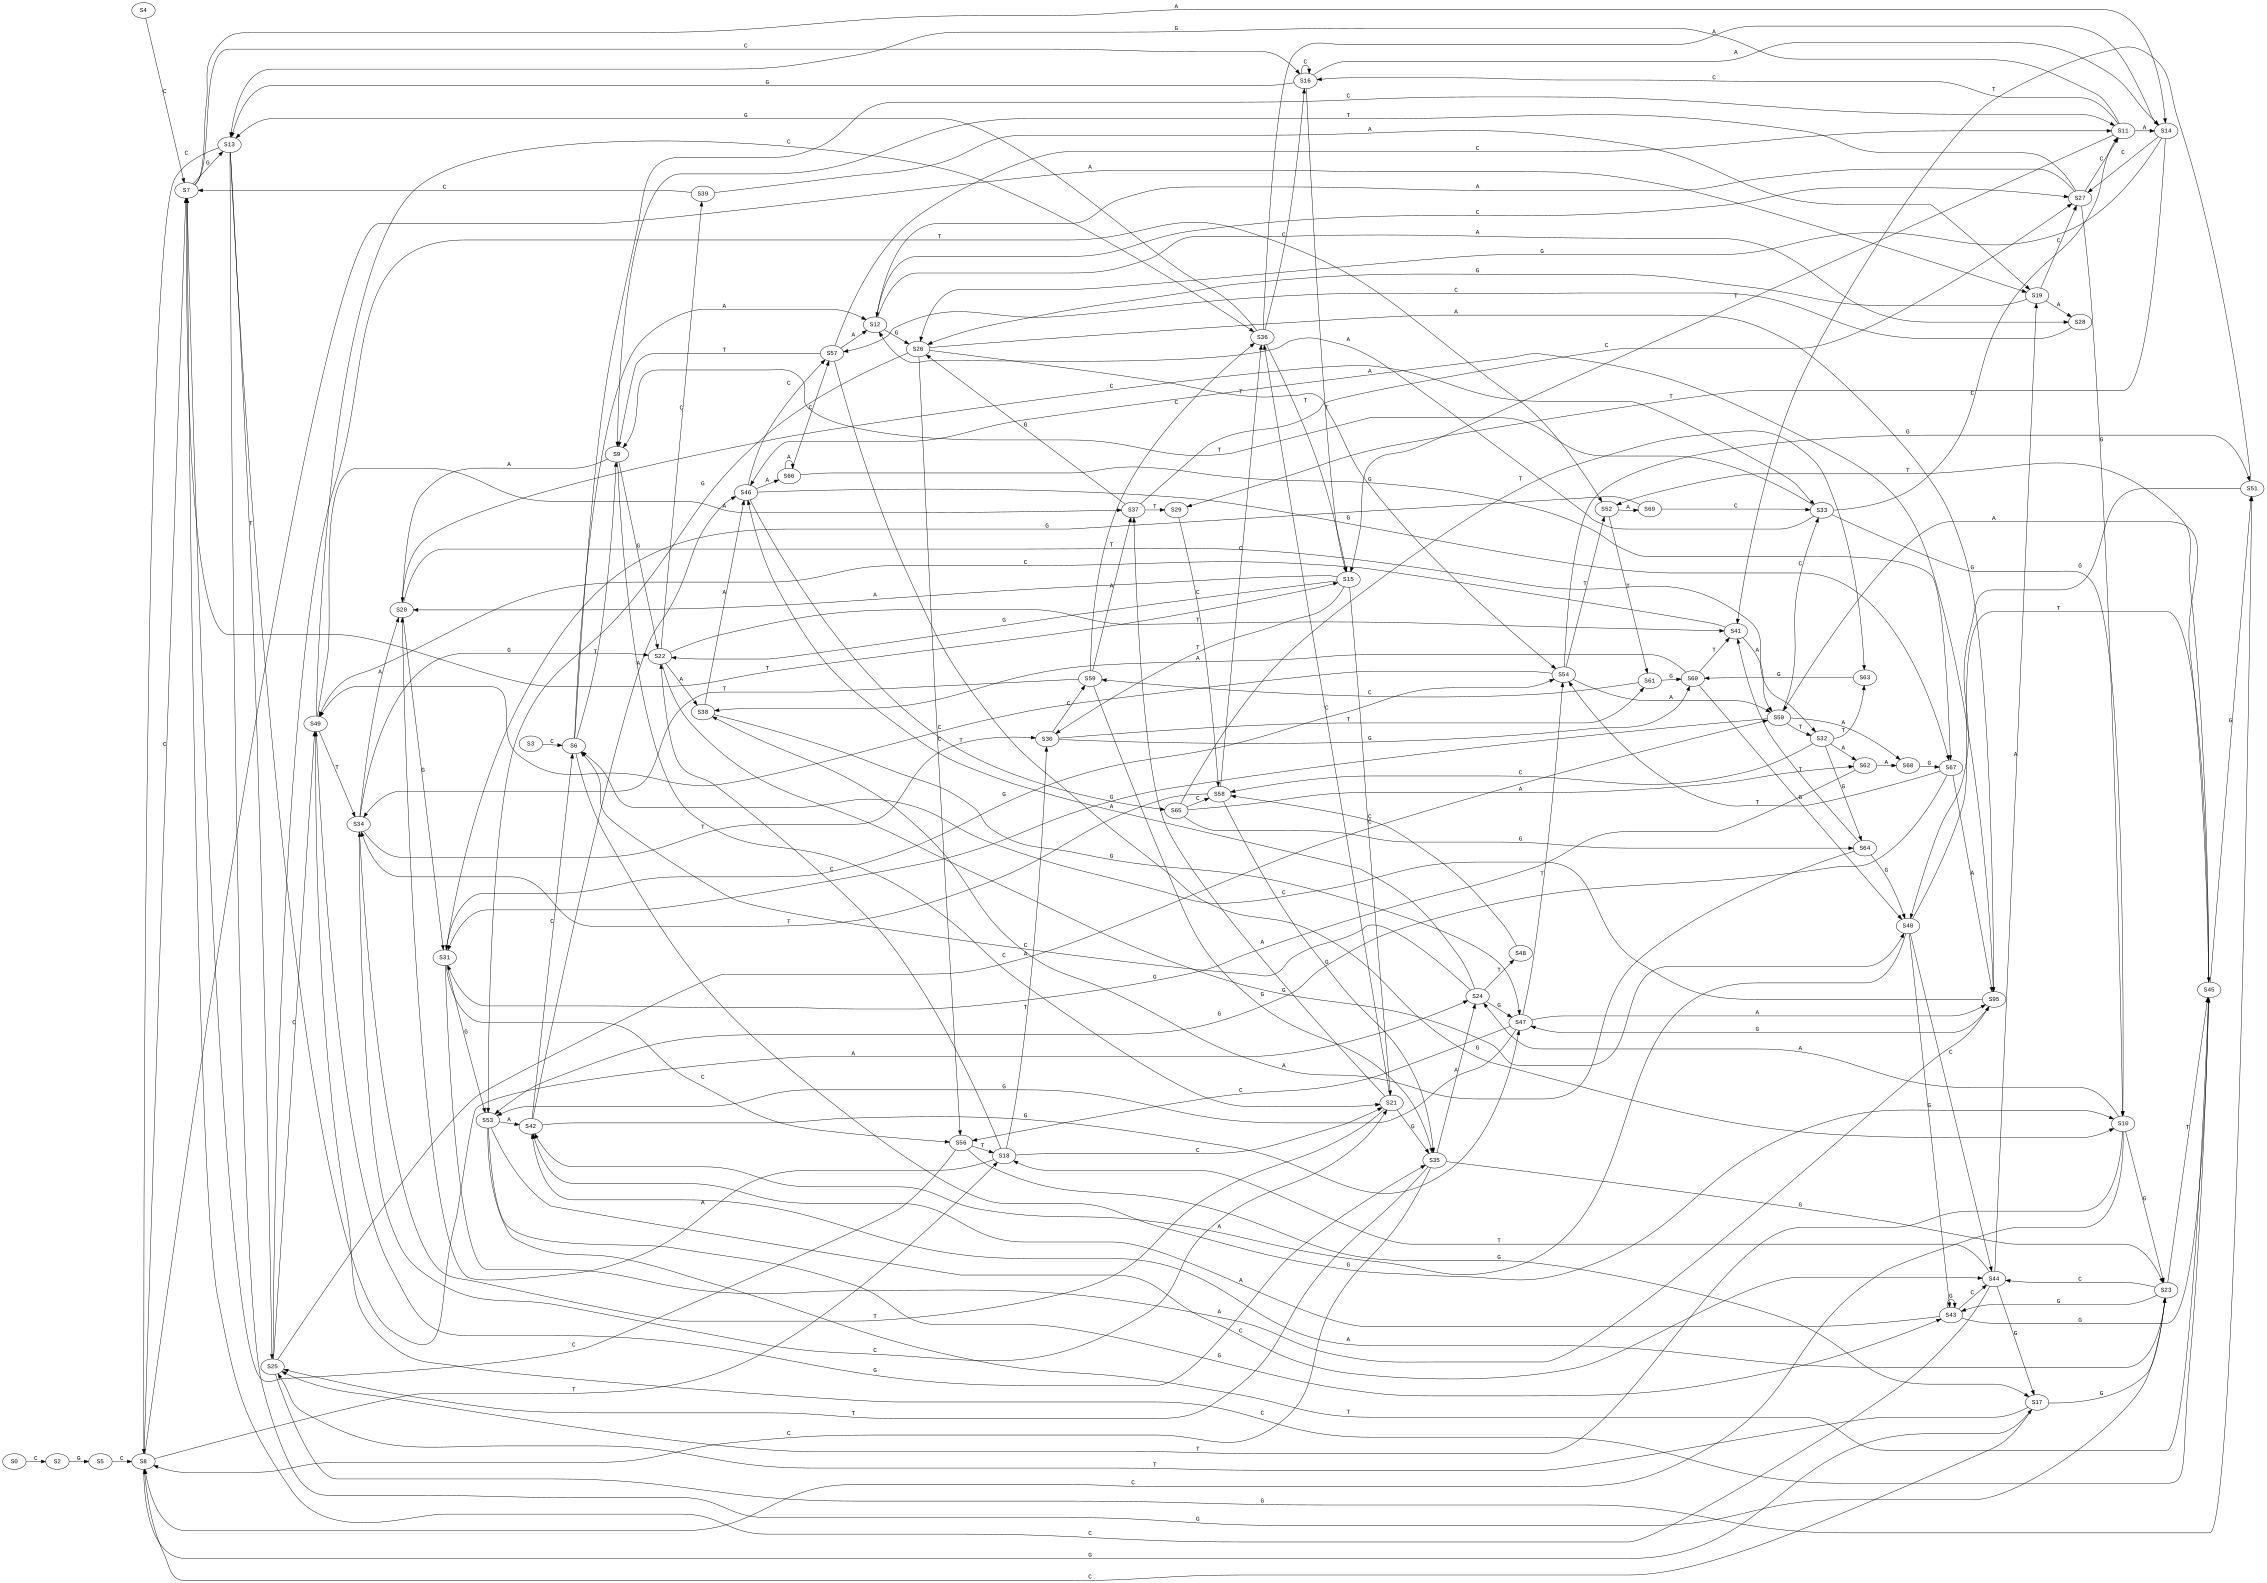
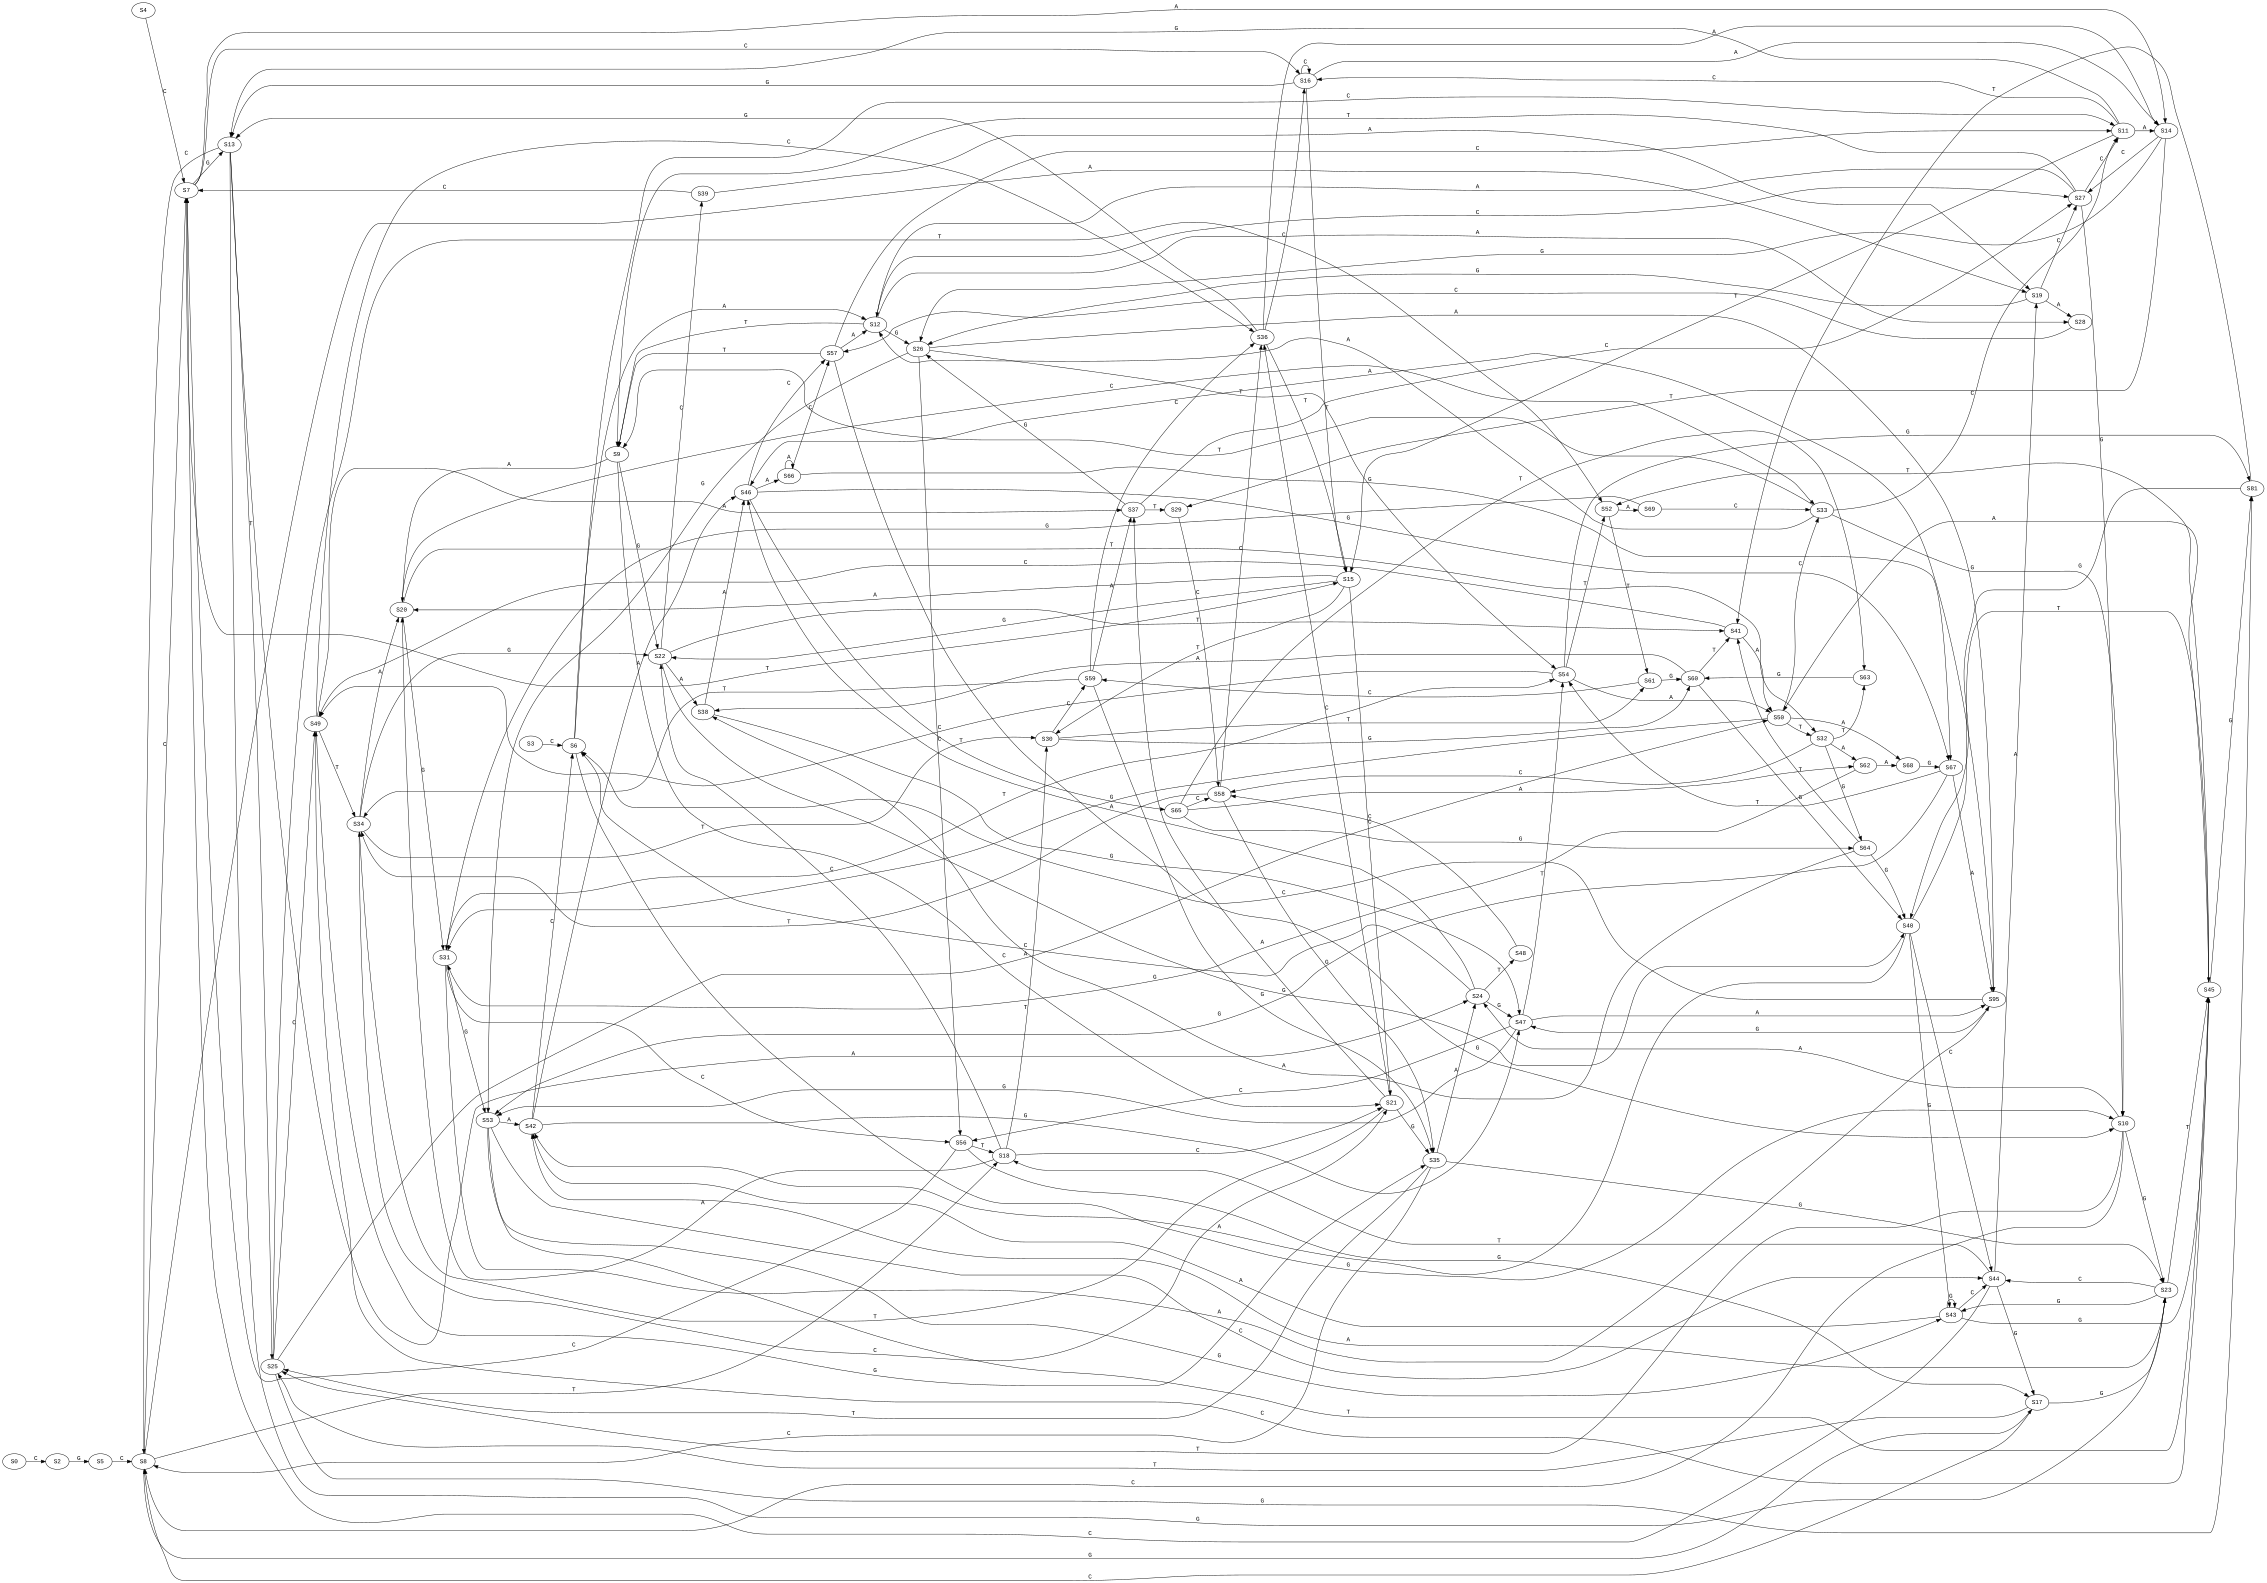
node "S51": label "S51" -> "S81"
edge "S6" -> "S9": now "S12" -> "S9"
edge "S31" -> "S54": label "G" -> "T"
